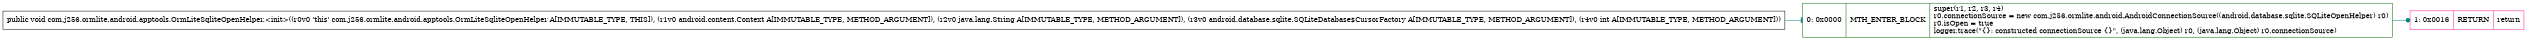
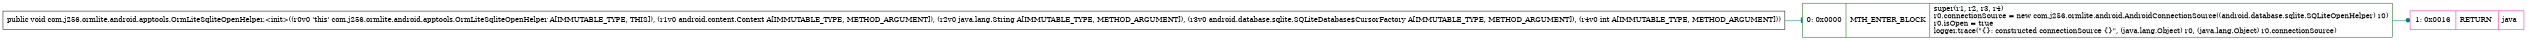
node "1: 0x0016": text "return" -> "java"
